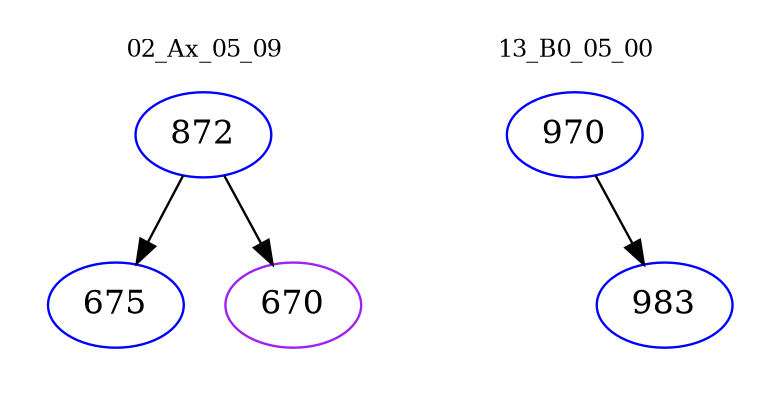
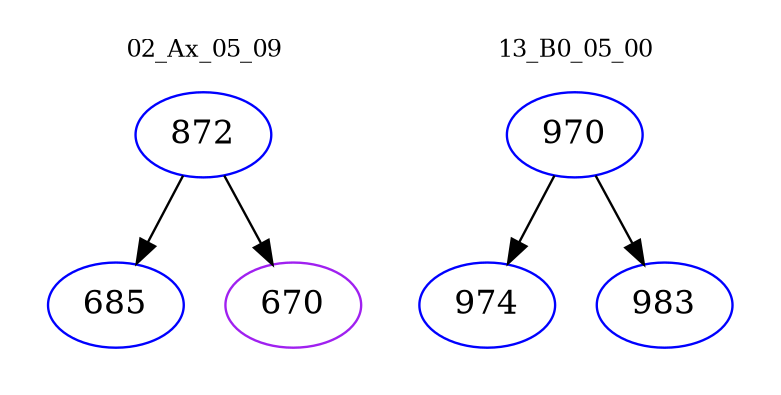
node "675": label "675" -> "685"
node "974": added
